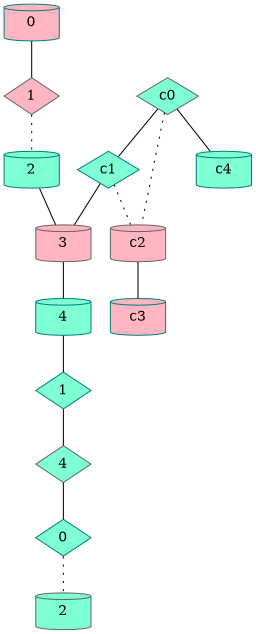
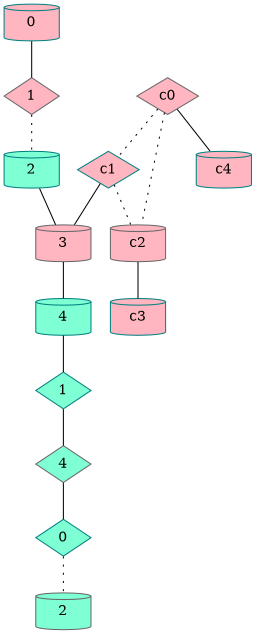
node "c0": fillcolor aquamarine -> lightpink
edge "c0" -- "c1": style solid -> dotted
node "c1": fillcolor aquamarine -> lightpink
node "c4": fillcolor aquamarine -> lightpink
